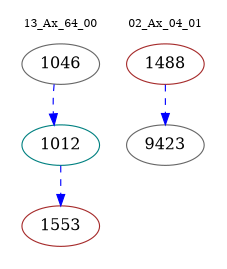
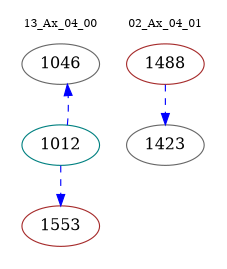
cluster "13_Ax_64_00": label "13_Ax_64_00" -> "13_Ax_04_00"
edge "1046" -> "1012": reversed
node "9423": label "9423" -> "1423"
